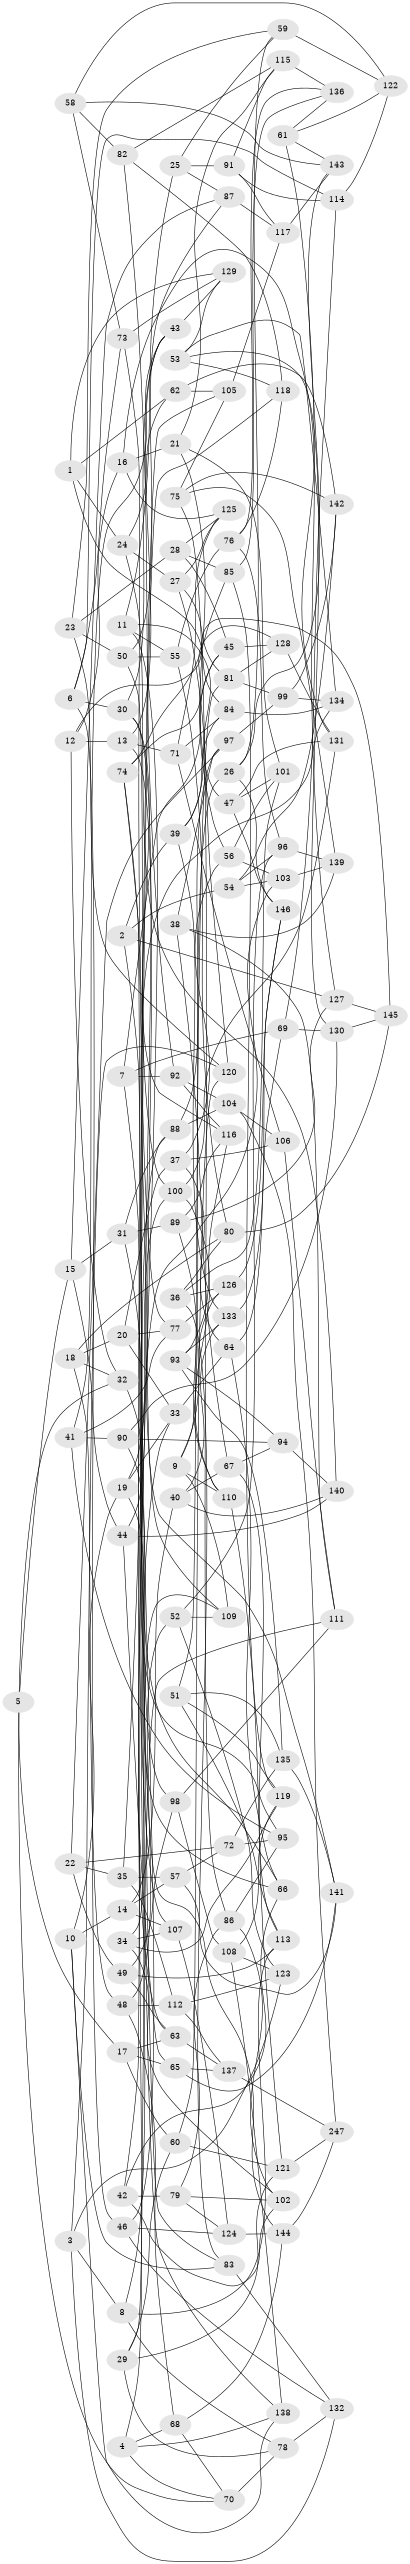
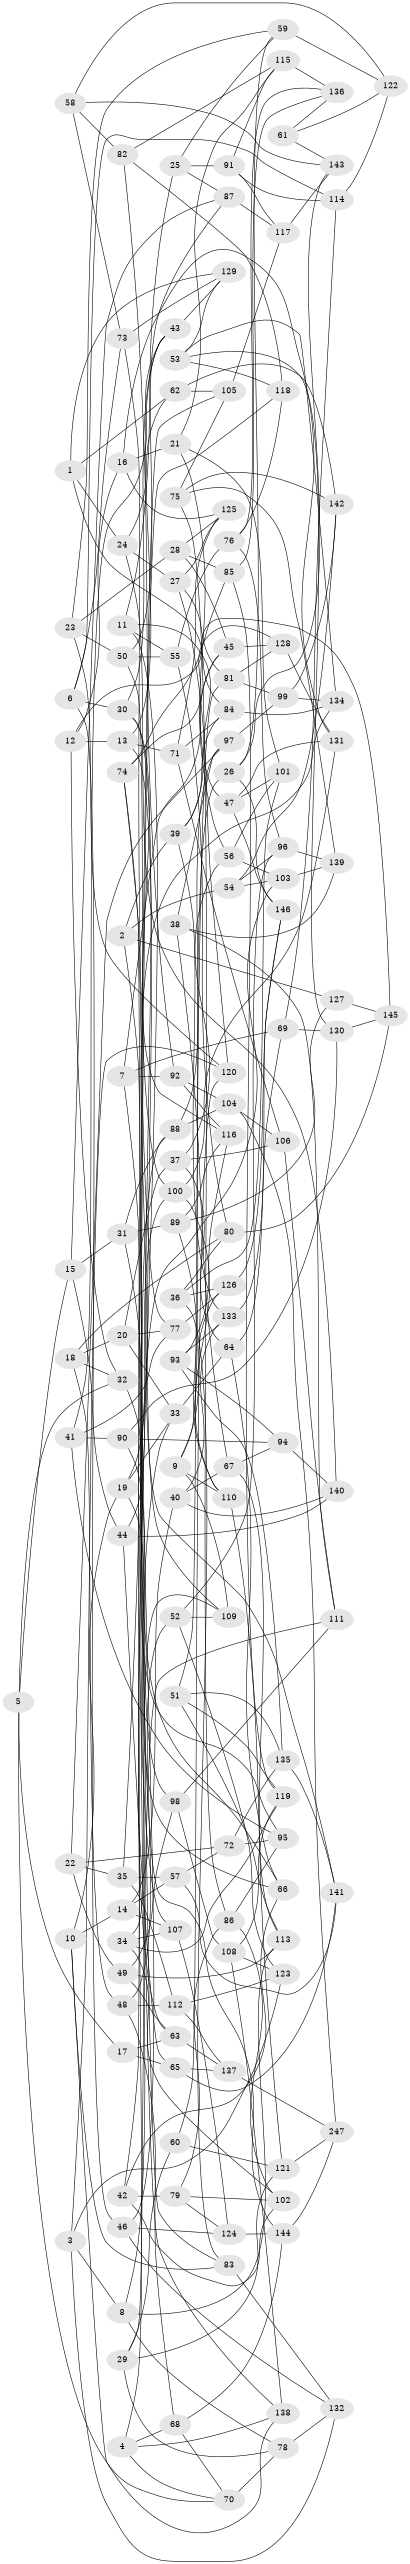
edge "61" -- "127": removed
edge "17" -- "60": removed
